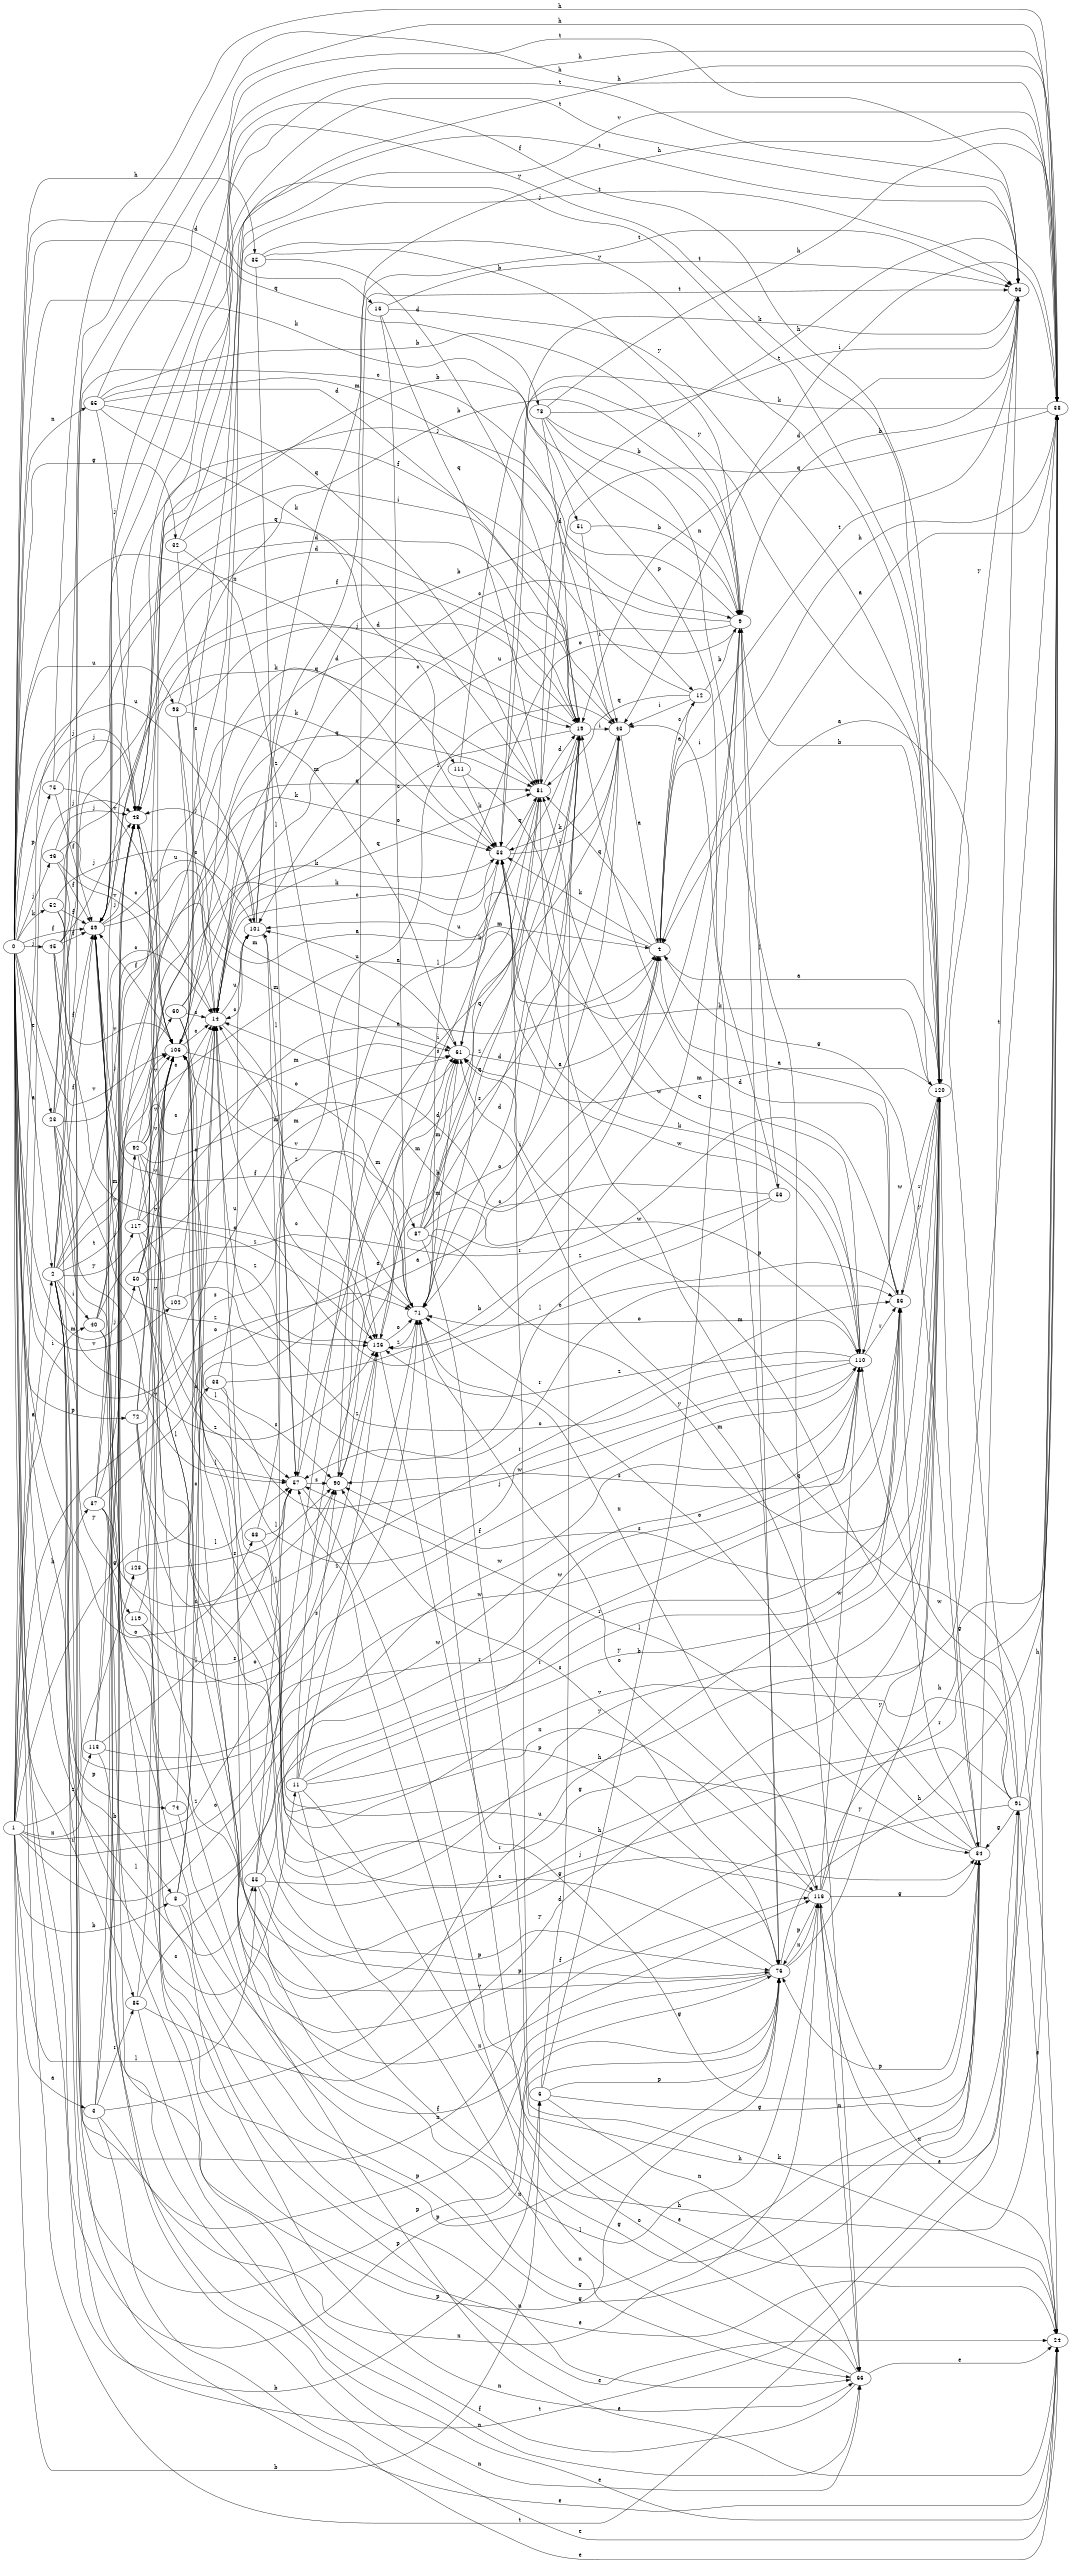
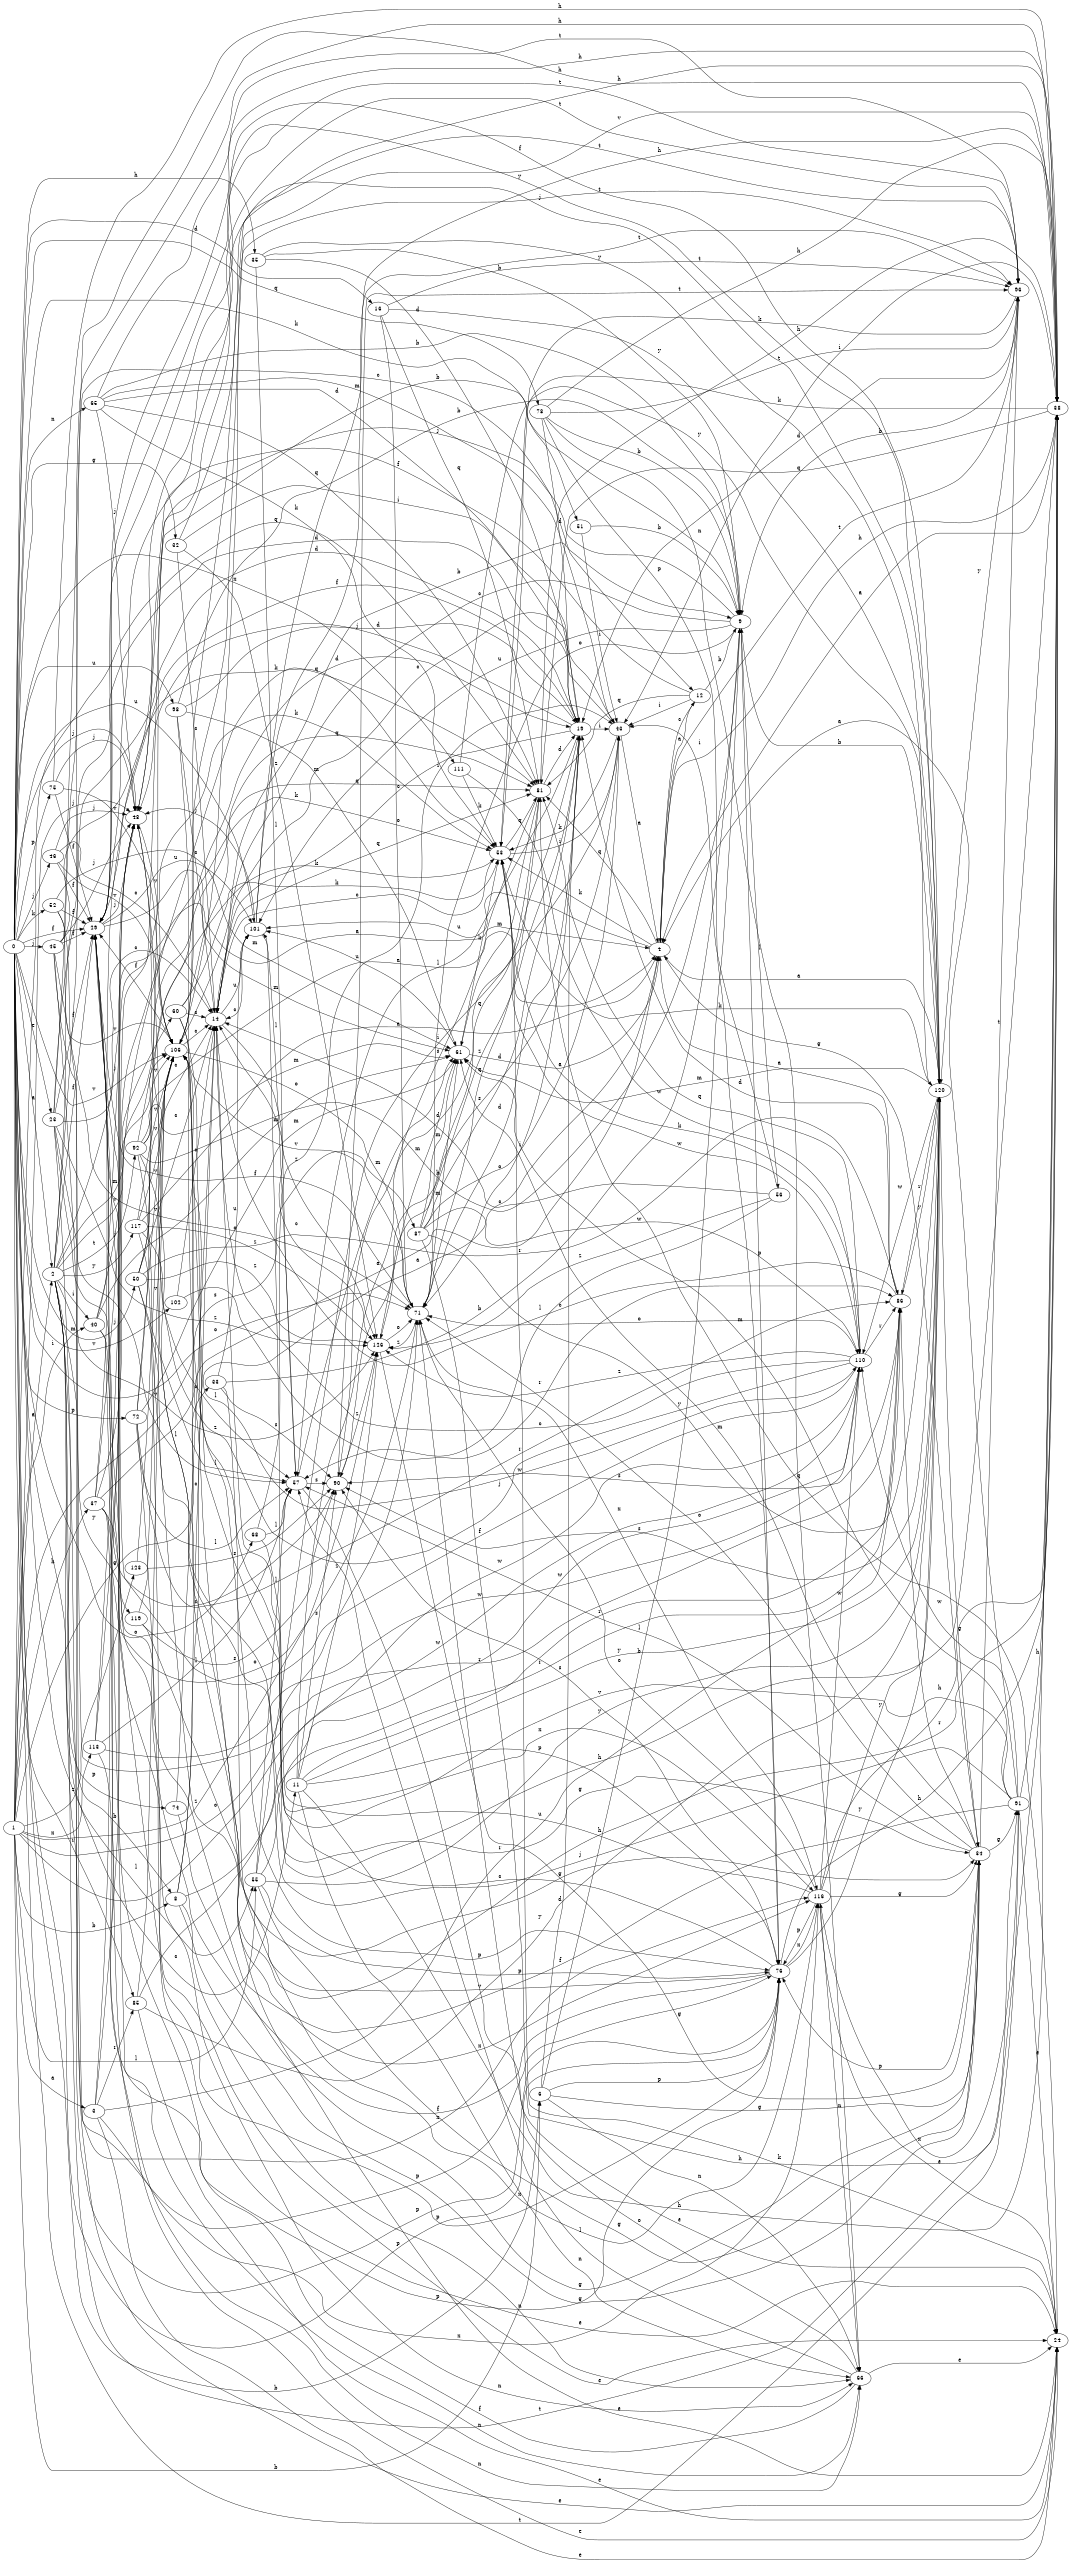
node "39": label "39" -> "29"
edge "91" -> "34": reversed
